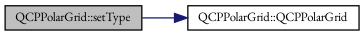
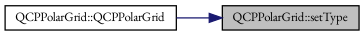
edge "QCPPolarGrid::setType" -> "QCPPolarGrid::QCPPolarGrid": reversed
